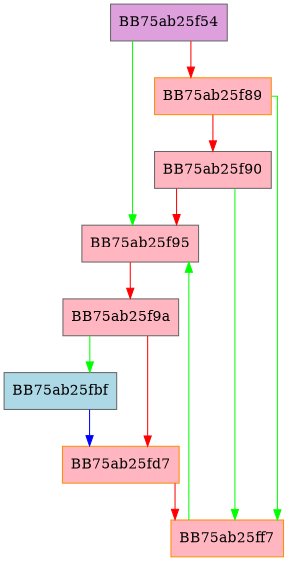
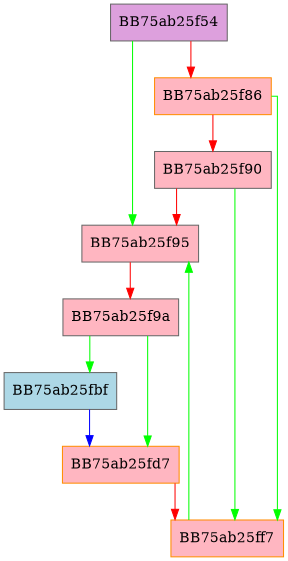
node "BB75ab25f89": label "BB75ab25f89" -> "BB75ab25f86"
edge "BB75ab25f9a" -> "BB75ab25fd7": color red -> green
